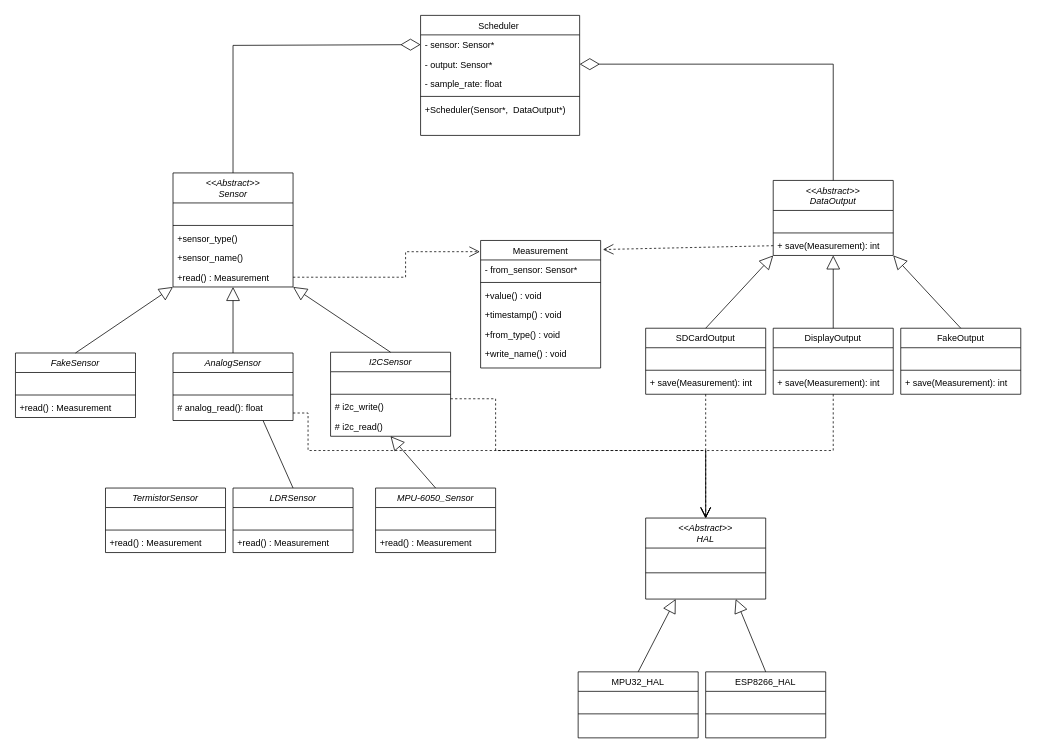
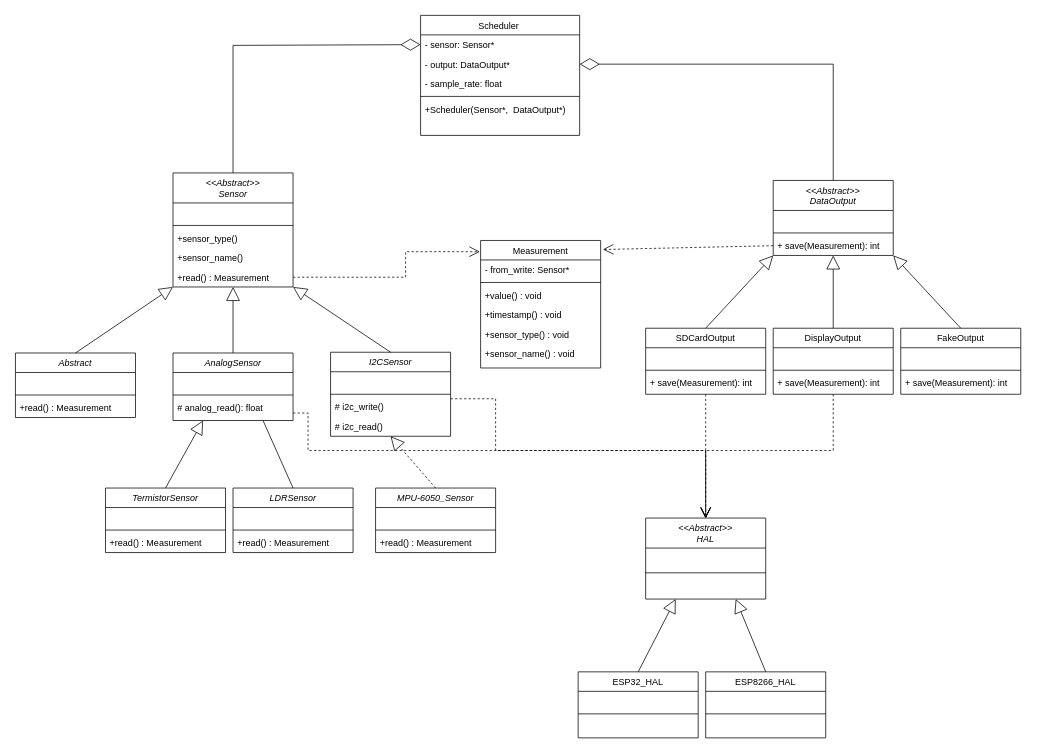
node "- output: Sensor*": label "- output: Sensor*" -> "- output: DataOutput*"
node "- from_sensor: Sensor*": label "- from_sensor: Sensor*" -> "- from_write: Sensor*"
node "+from_type() : void": label "+from_type() : void" -> "+sensor_type() : void"
node "+write_name() : void": label "+write_name() : void" -> "+sensor_name() : void"
node "FakeSensor": label "FakeSensor" -> "Abstract"
edge "TermistorSensor" -> "AnalogSensor": added
edge "MPU-6050_Sensor" -> "I2CSensor": style solid -> dashed
node "MPU32_HAL": label "MPU32_HAL" -> "ESP32_HAL"
